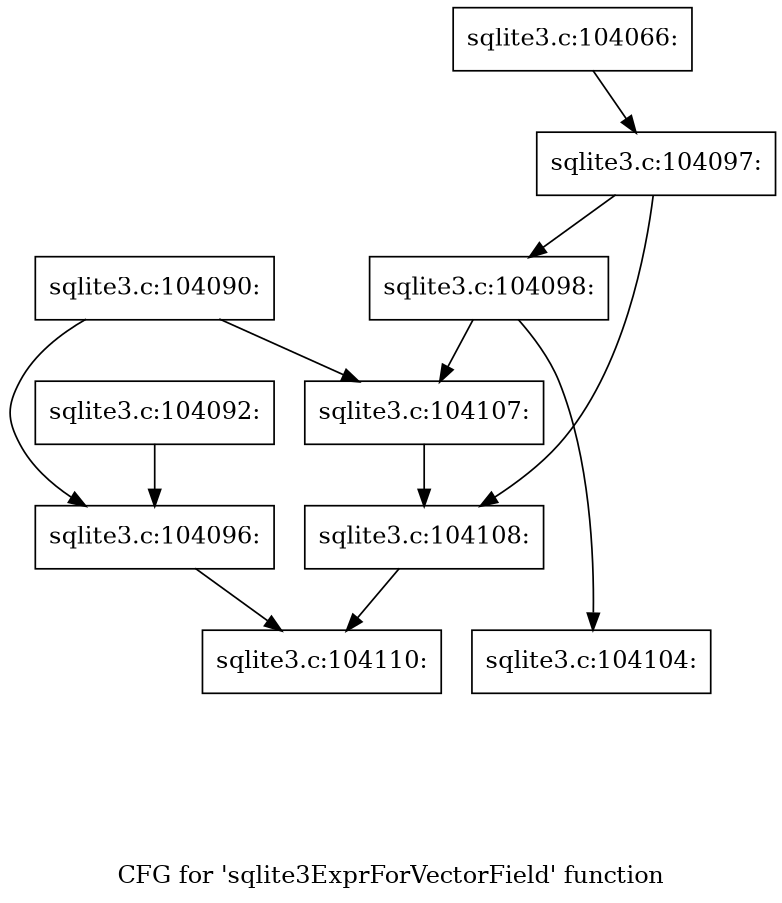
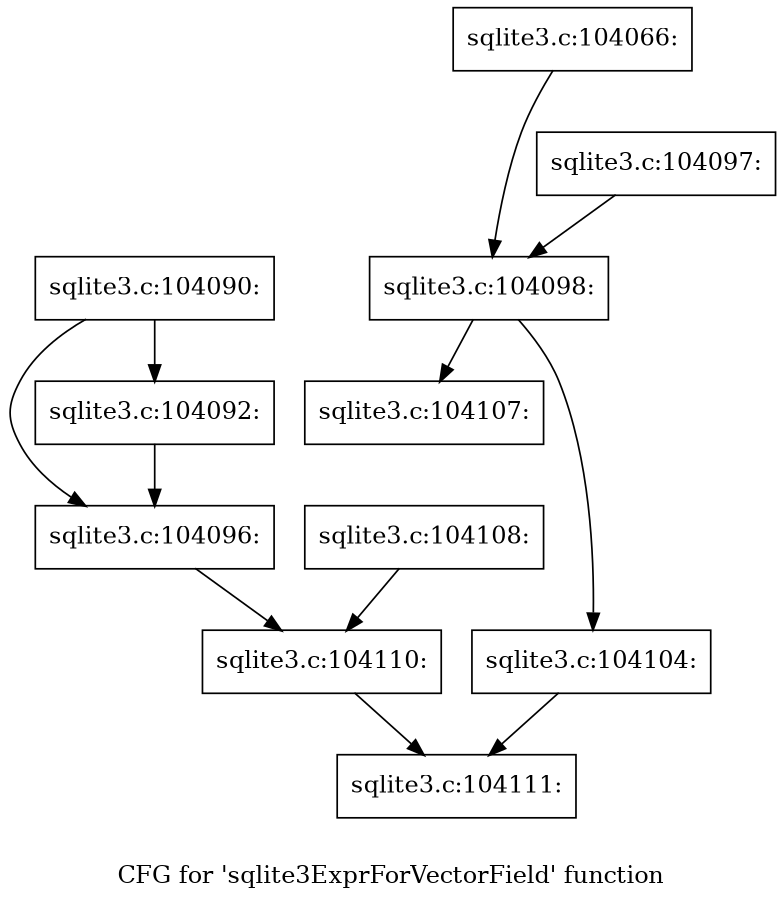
edge "sqlite3.c:104066:" -> "sqlite3.c:104097:": now "sqlite3.c:104066:" -> "sqlite3.c:104098:"
edge "sqlite3.c:104090:" -> "sqlite3.c:104107:": now "sqlite3.c:104090:" -> "sqlite3.c:104092:"
edge "sqlite3.c:104097:" -> "sqlite3.c:104108:": removed
edge "sqlite3.c:104107:" -> "sqlite3.c:104108:": removed
node "sqlite3.c:104111:": added
